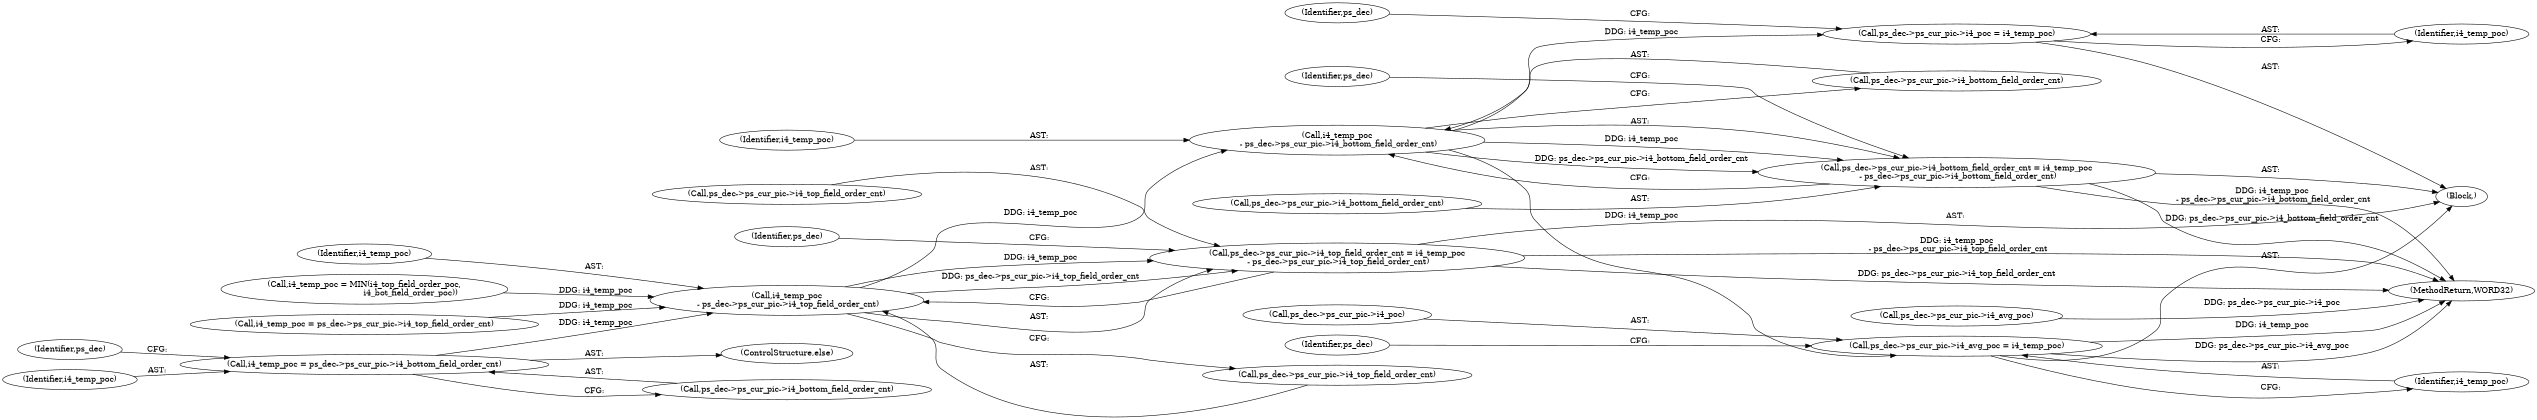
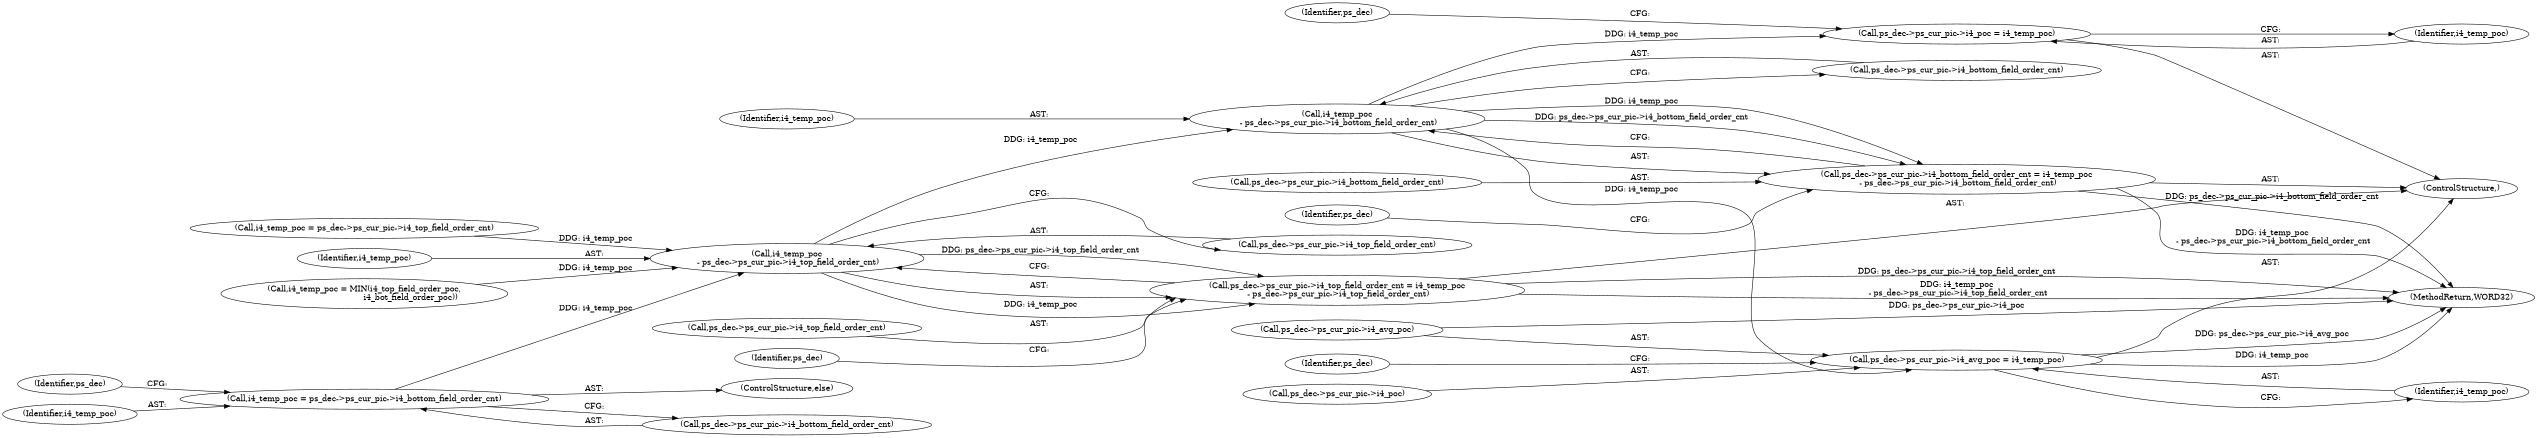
node "(Block,)": label "(Block,)" -> "(ControlStructure,)"
edge "(Call,ps_dec->ps_cur_pic->i4_avg_poc)" -> "(Call,ps_dec->ps_cur_pic->i4_avg_poc = i4_temp_poc)": added, label "AST:"
